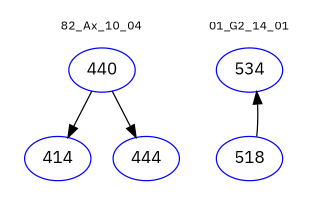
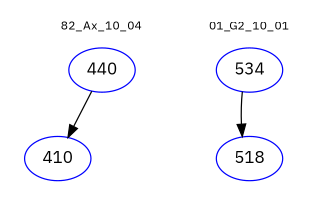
cluster "01_G2_14_01": label "01_G2_14_01" -> "01_G2_10_01"
edge "518" -> "534": reversed
node "414": label "414" -> "410"
node "444": removed
